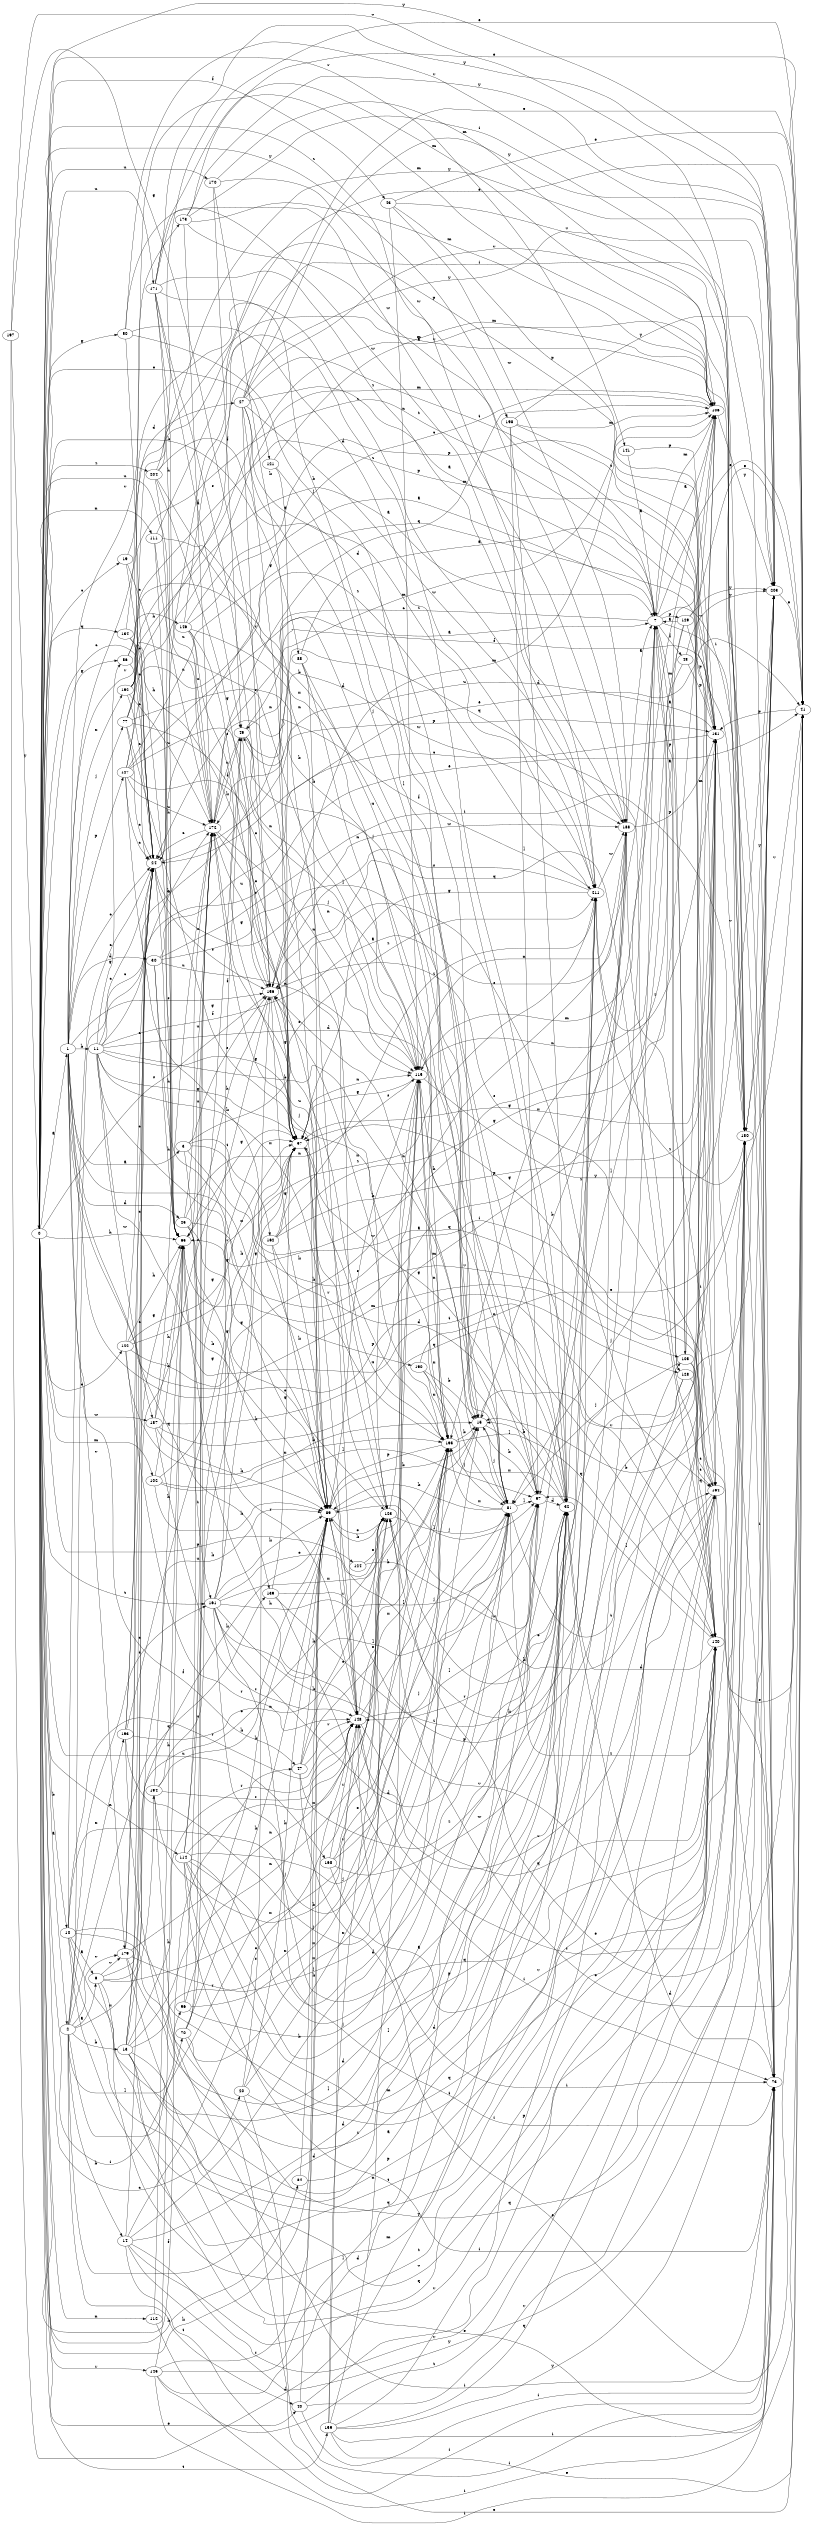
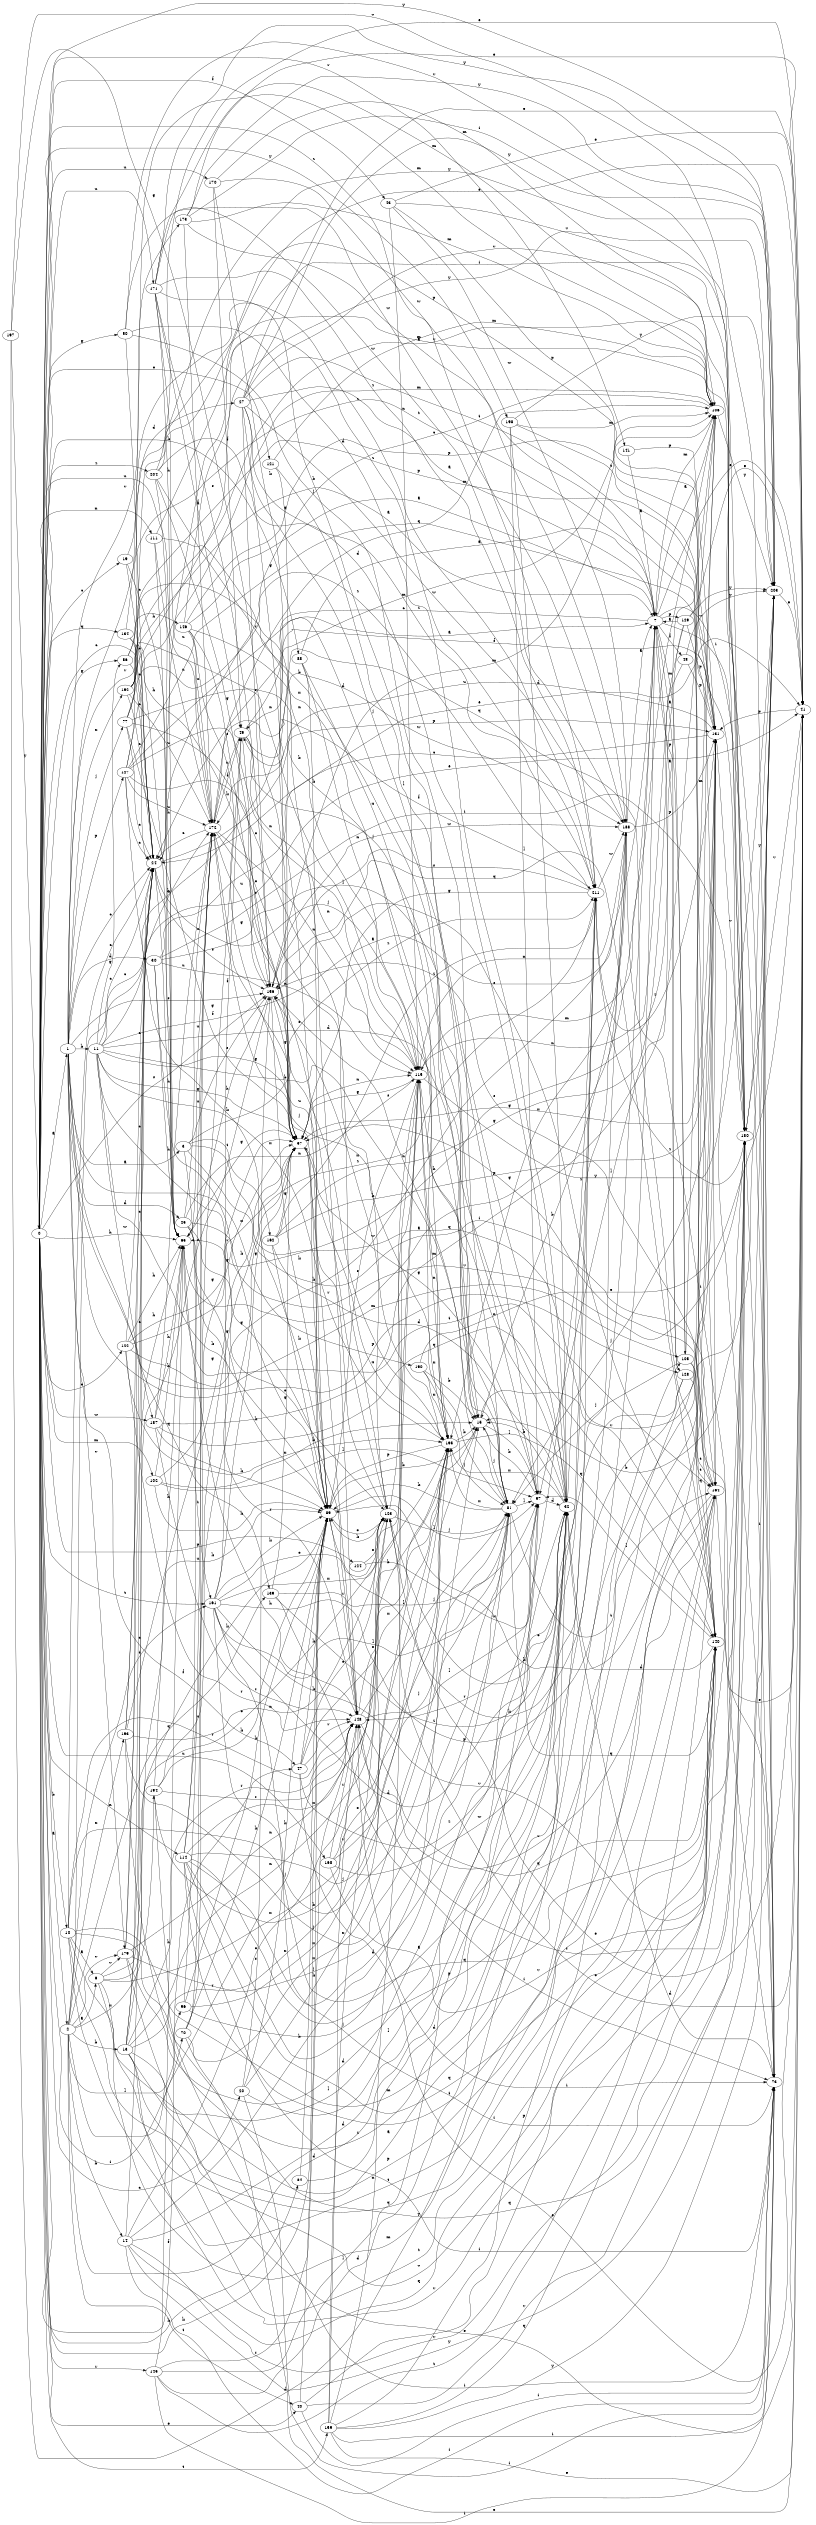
edge "179" -> "65": label "g" -> "h"
edge "81" -> "140": label "z" -> "q"
node "112": removed
